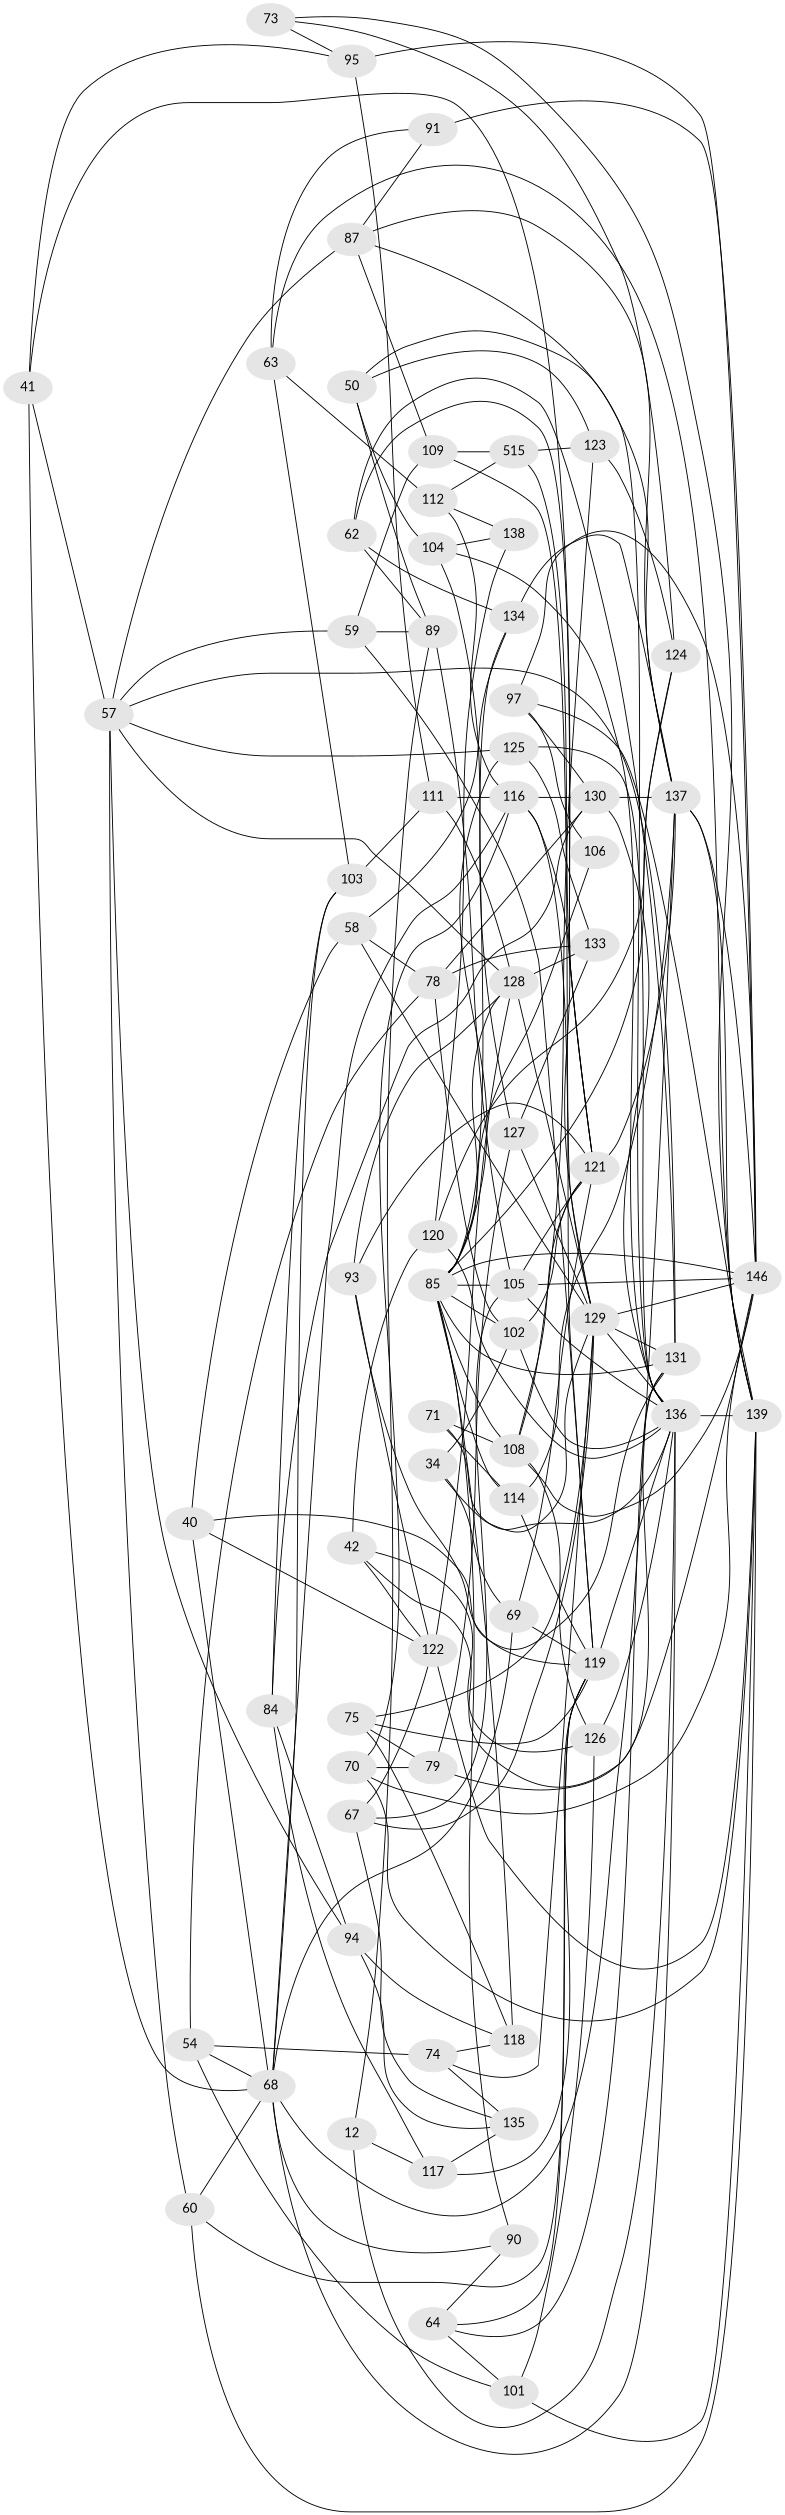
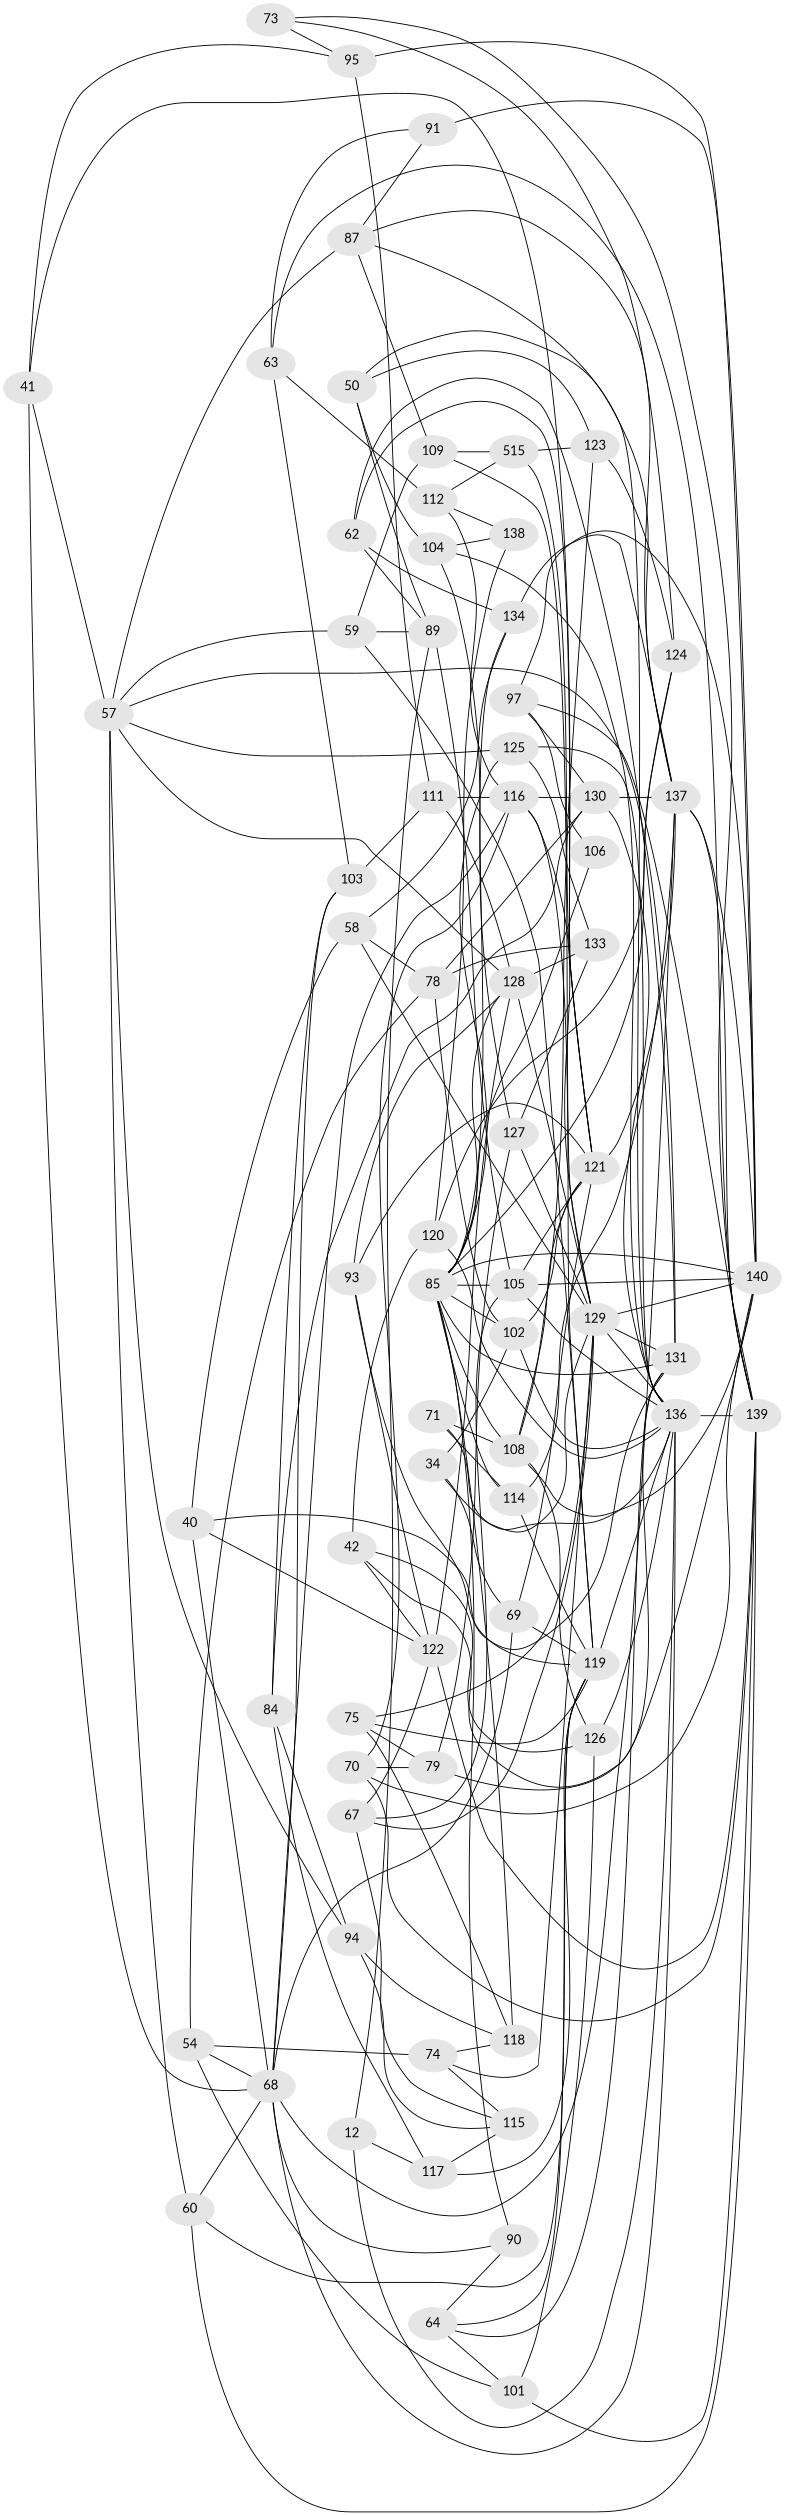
node "146": label "146" -> "140"
node "135": label "135" -> "115"
